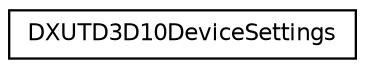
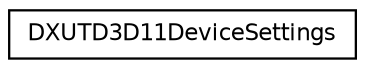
node "DXUTD3D10DeviceSettings": label "DXUTD3D10DeviceSettings" -> "DXUTD3D11DeviceSettings"
